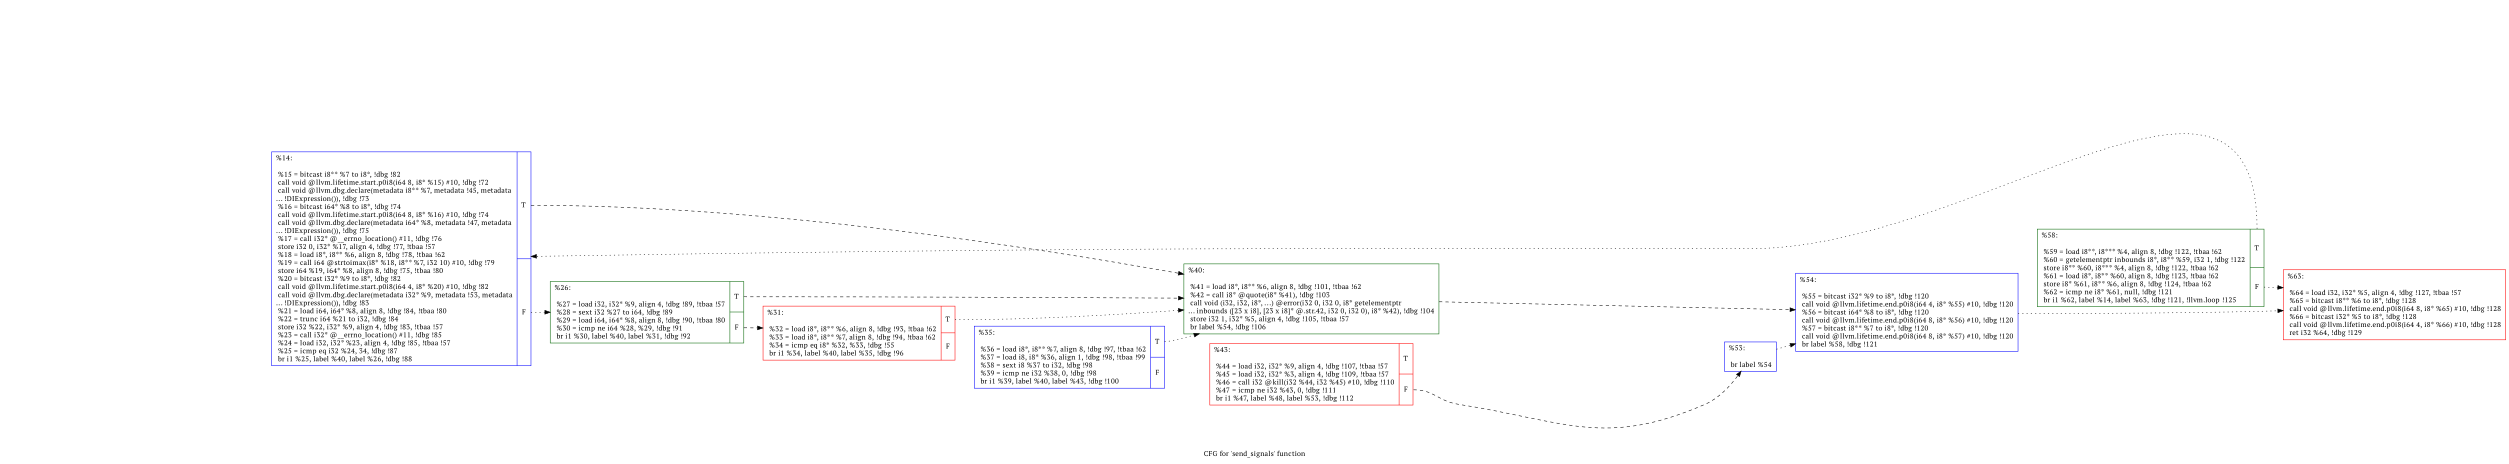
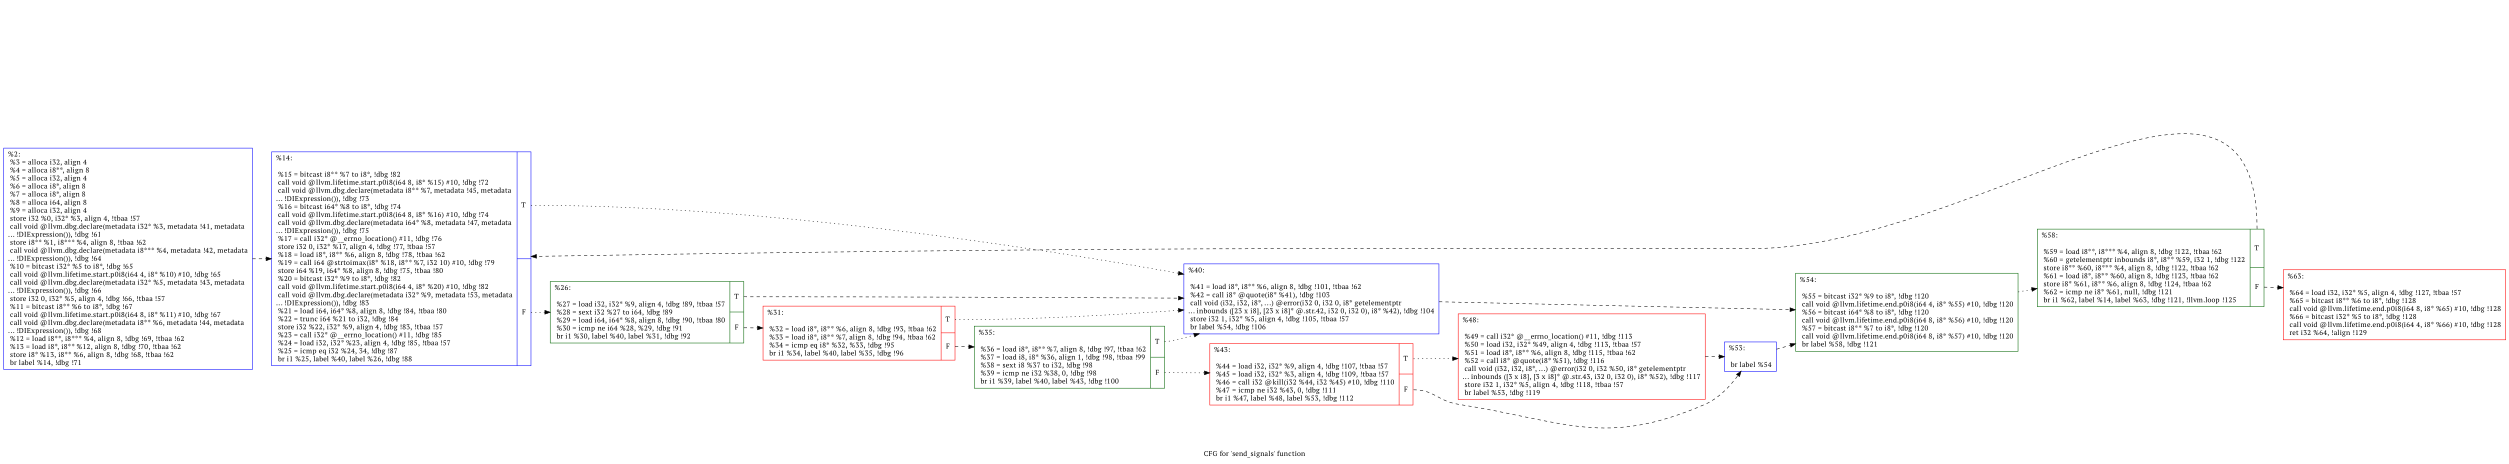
edge "%14:" -> "%40:": style dashed -> dotted
edge "%58:" -> "%14:": style dotted -> dashed
node "%2:": added
edge "%58:" -> "%63:": style dotted -> dashed
node "%40:": color darkgreen -> blue
node "%54:": color blue -> darkgreen
edge "%54:" -> "%63:": now "%54:" -> "%58:"
node "%63:": text "ret i32 %64, !dbg !129" -> "ret i32 %64, !align !129"
node "%31:": text "%34 = icmp eq i8* %32, %33, !dbg !55" -> "%34 = icmp eq i8* %32, %33, !dbg !95"
edge "%31:" -> "%35:": added
edge "%53:" -> "%54:": style dotted -> dashed
node "%35:": color blue -> darkgreen
node "%48:": added
edge "%35:" -> "%43:": added
